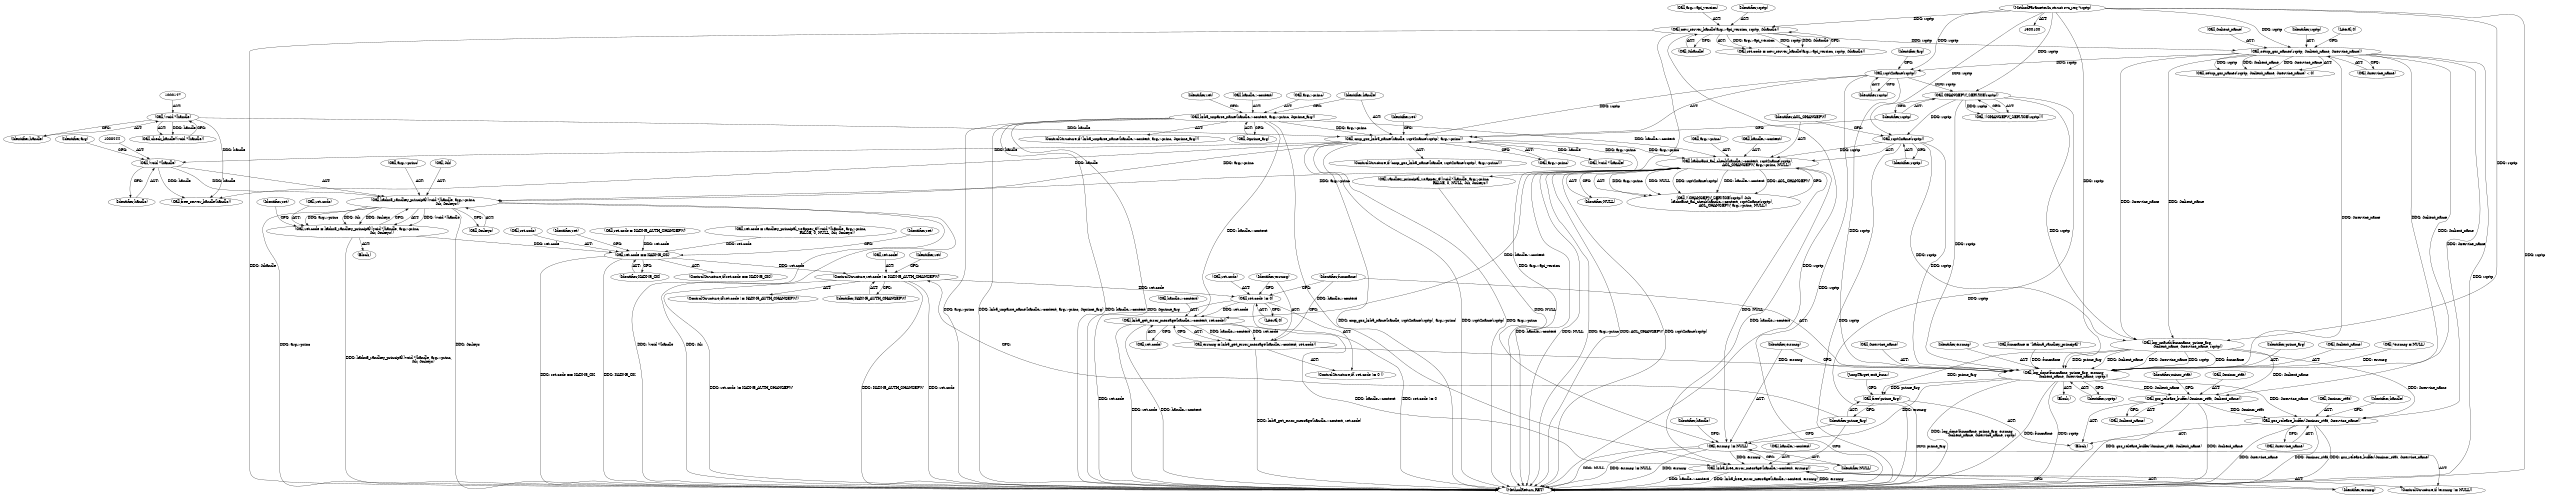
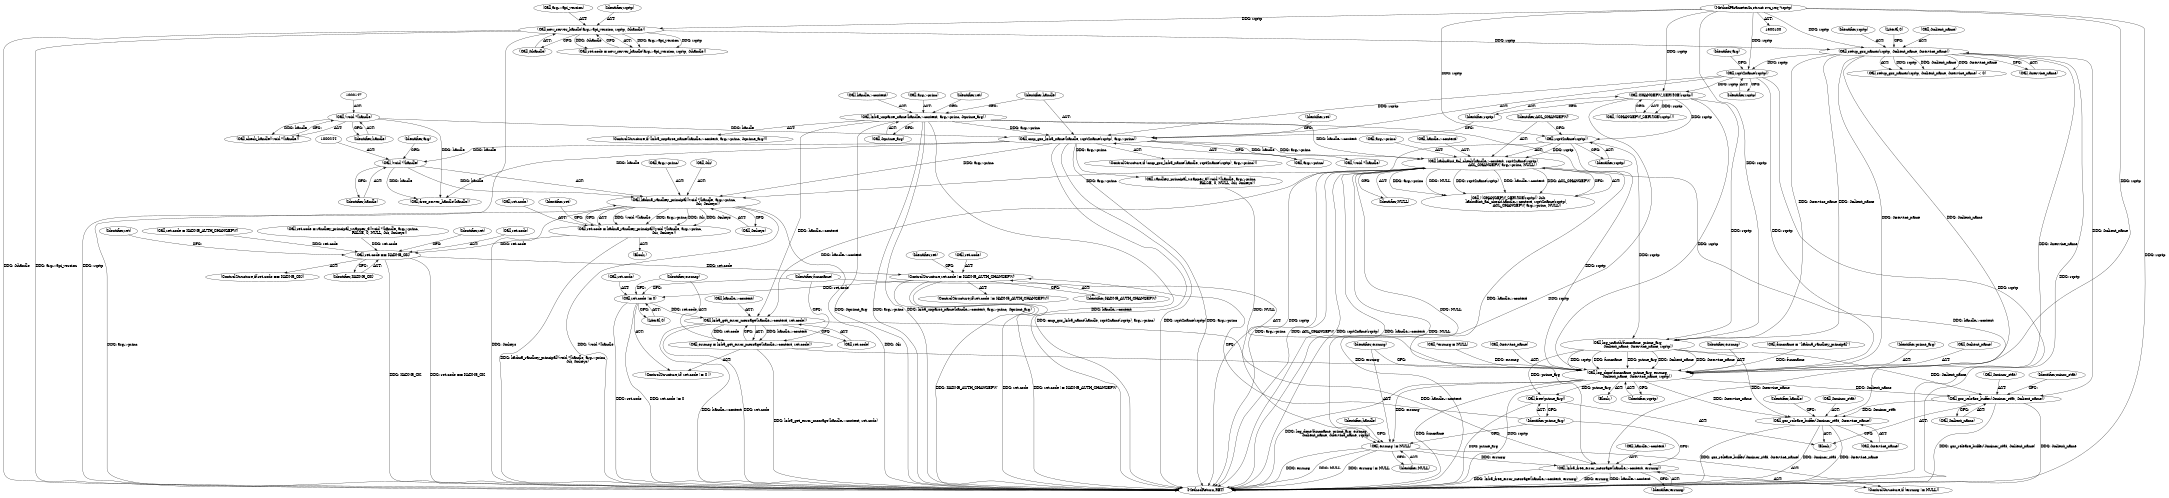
node "(JumpTarget,exit_func:)": removed
